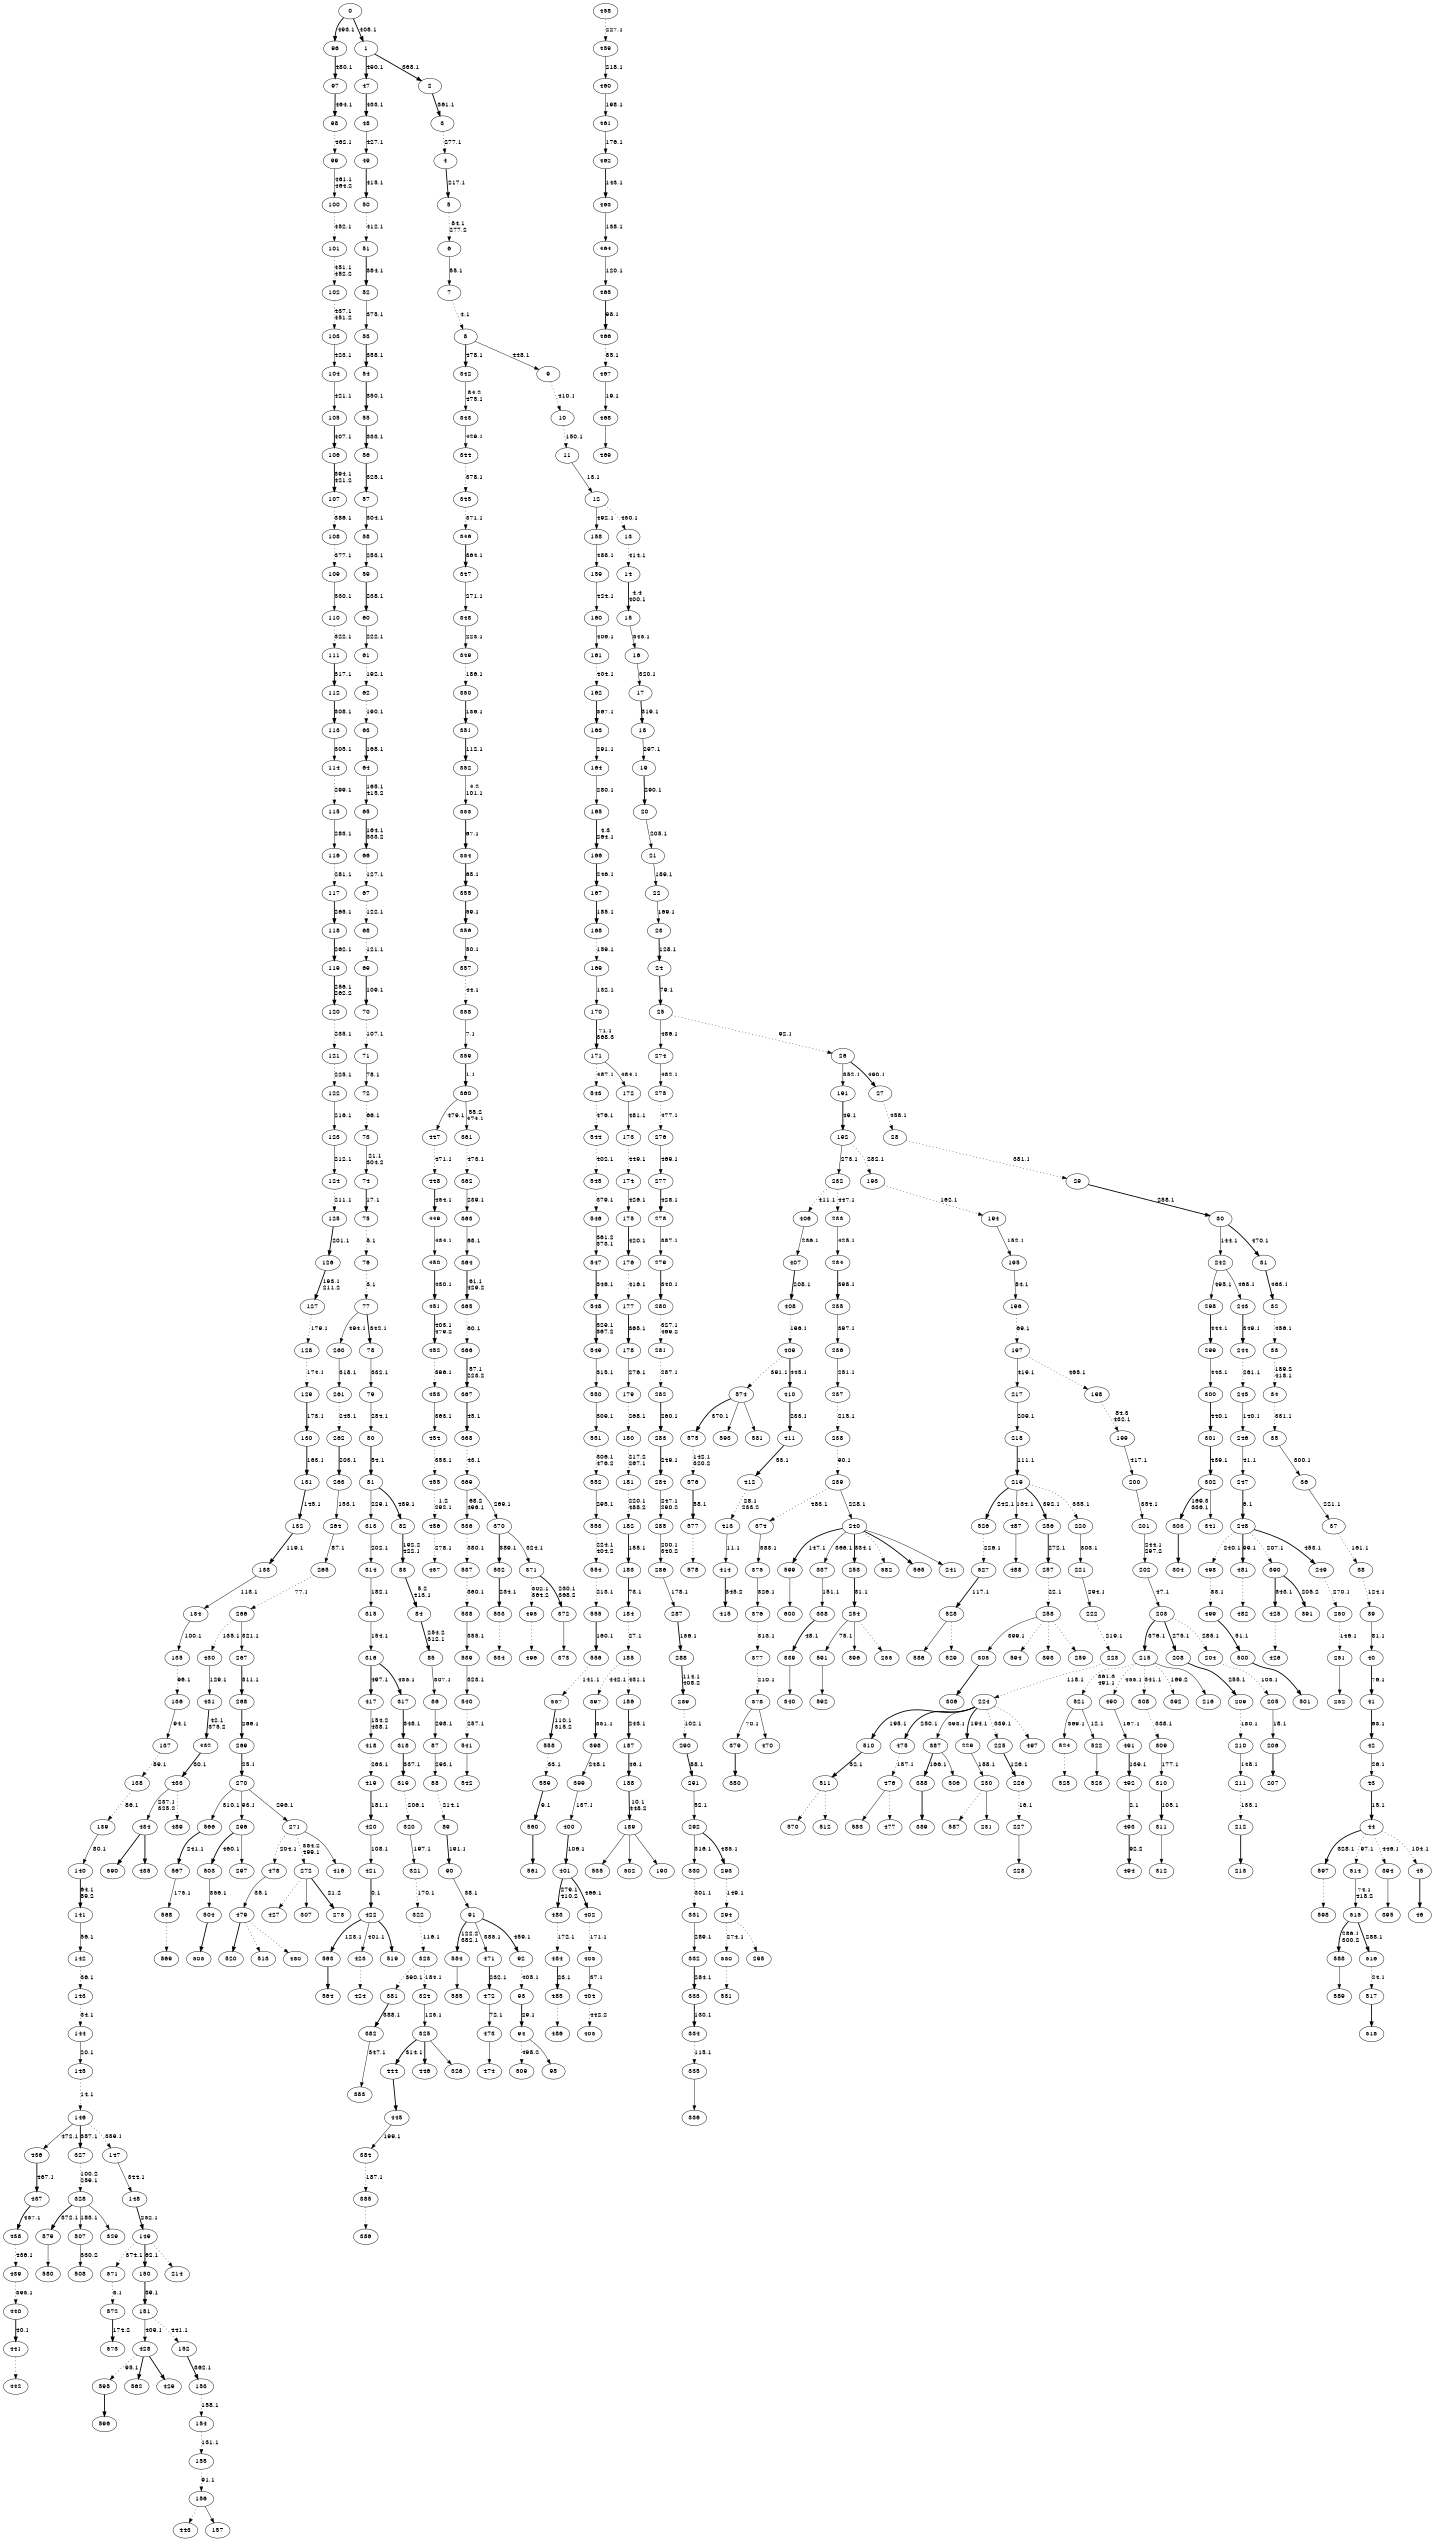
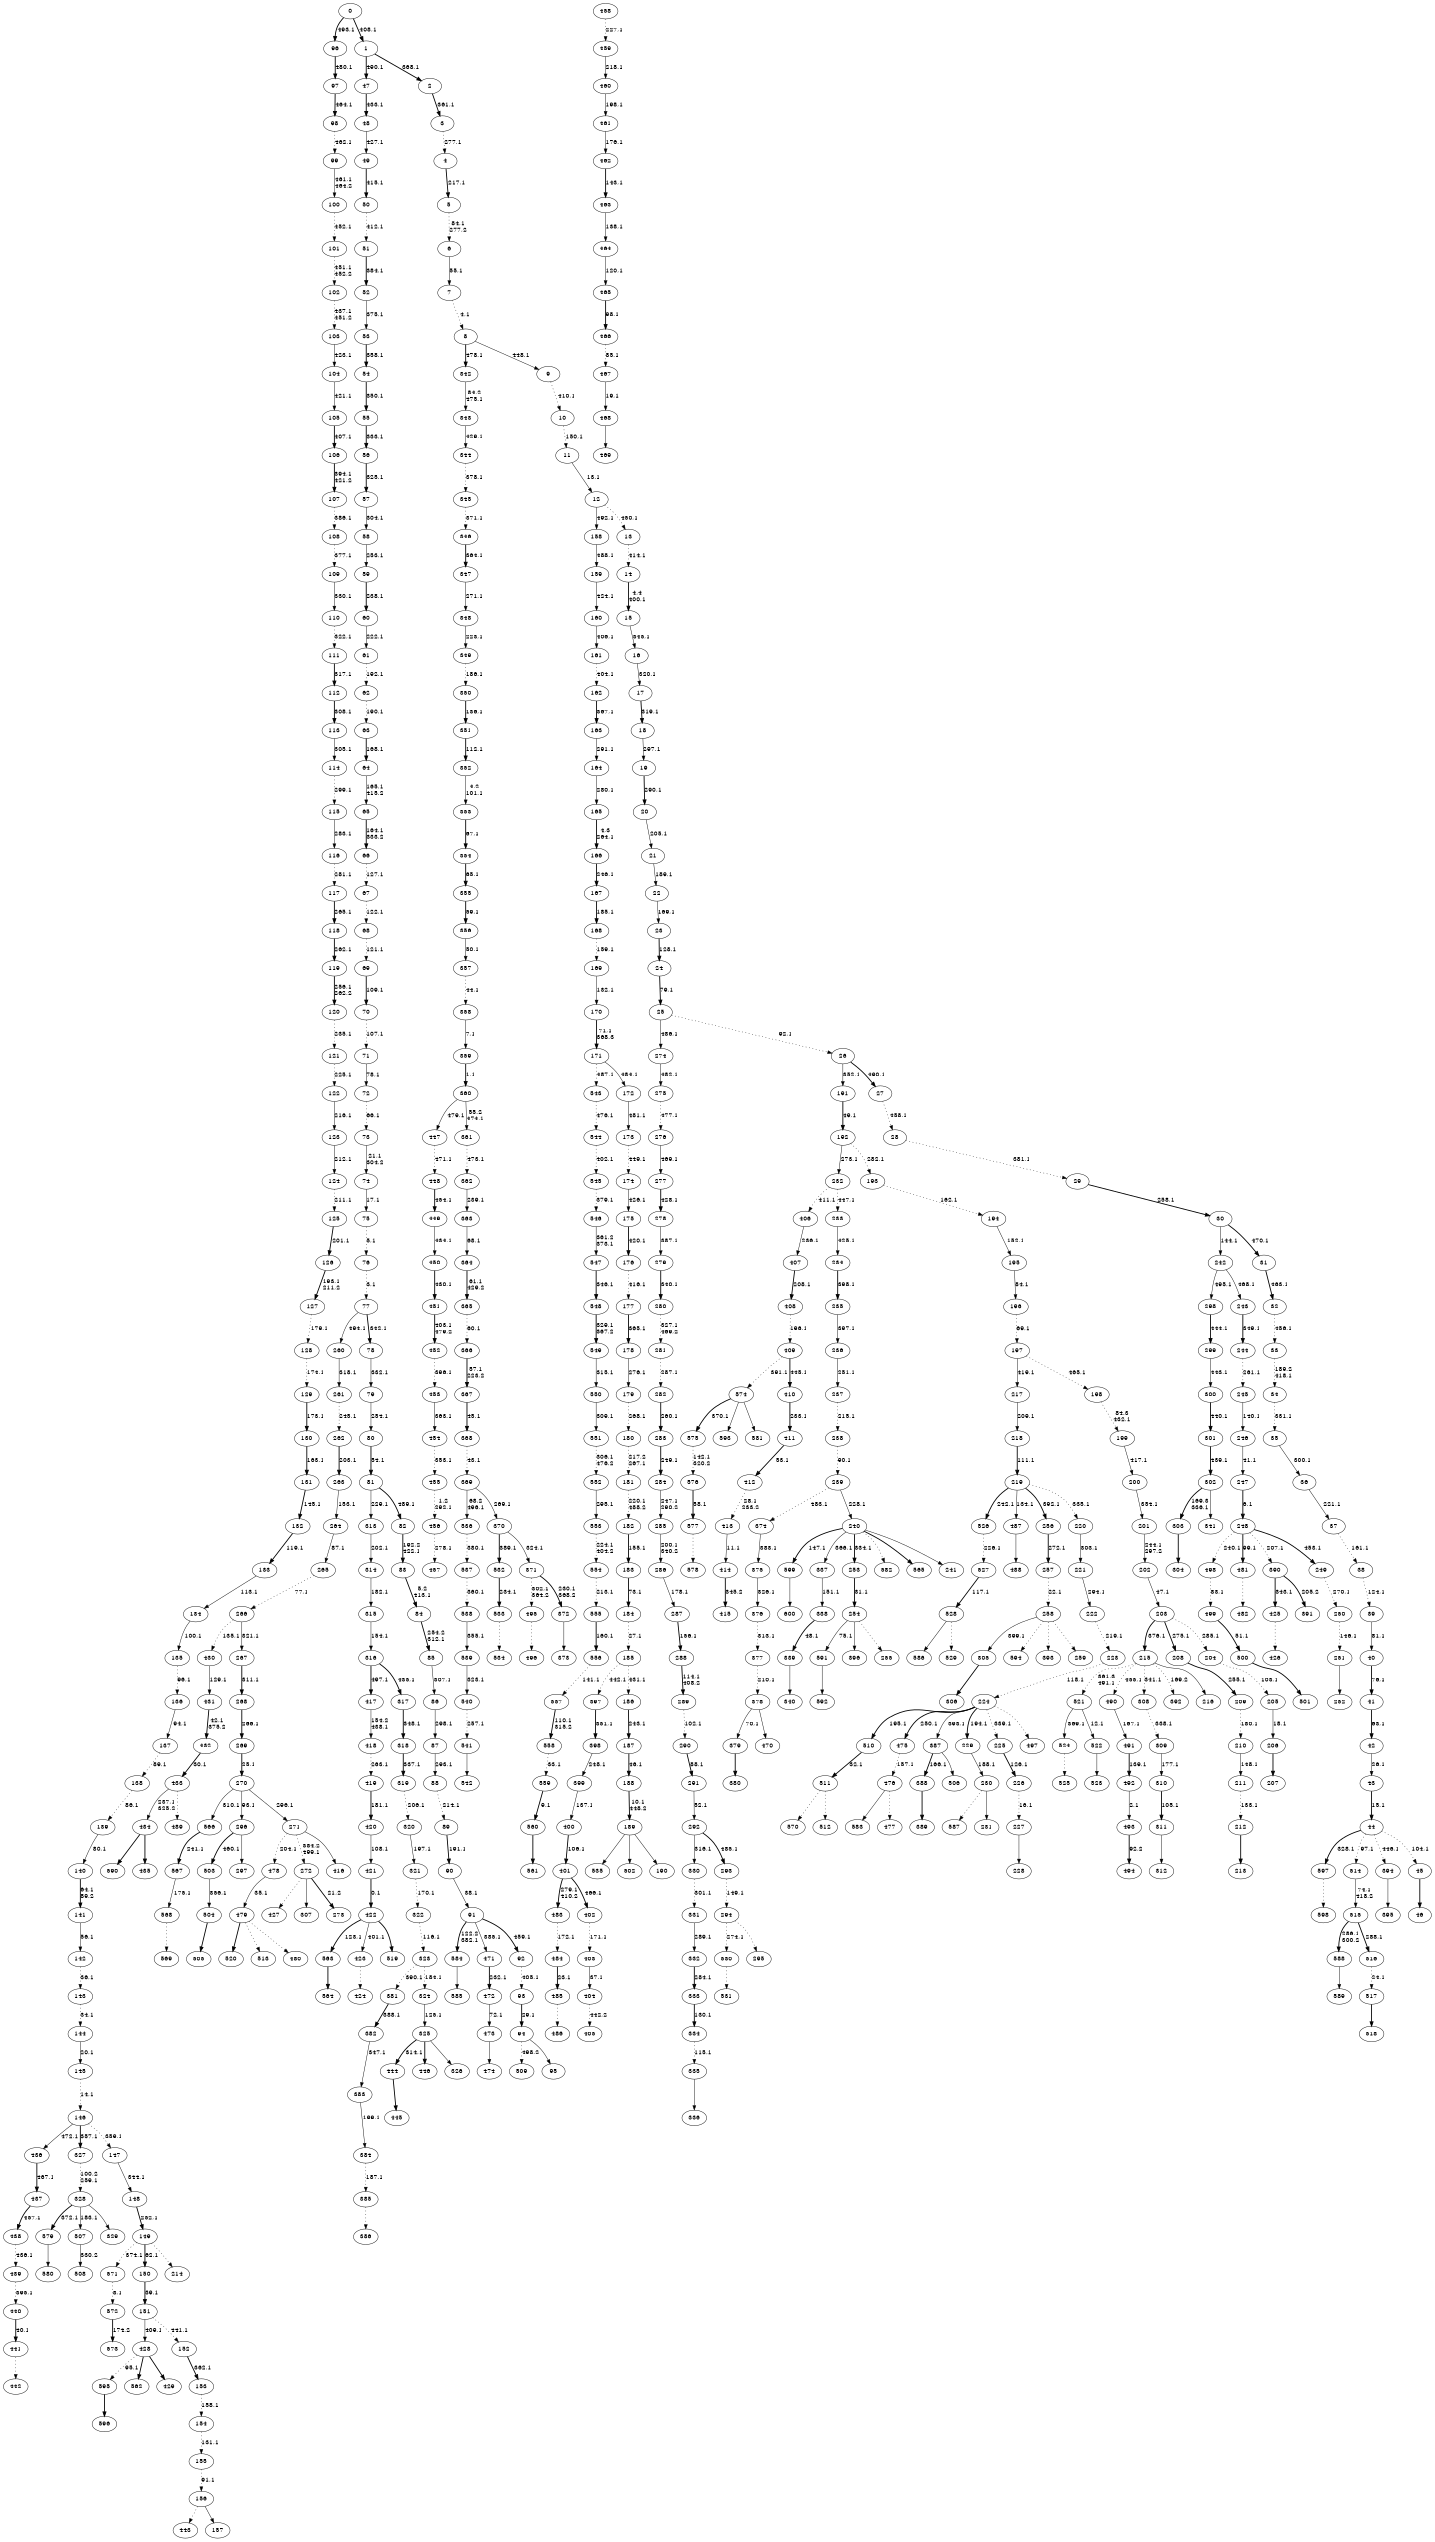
edge "74" -> "75": style bold -> solid
edge "445" -> "384": now "383" -> "384"
